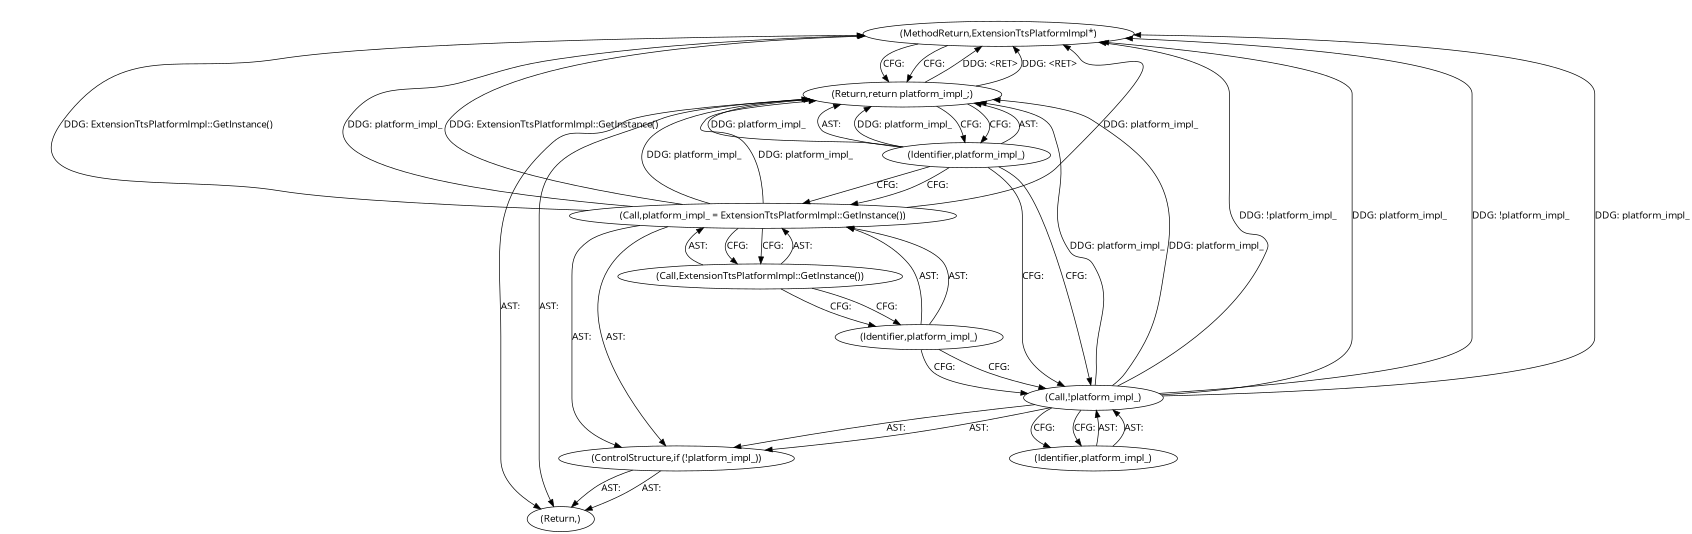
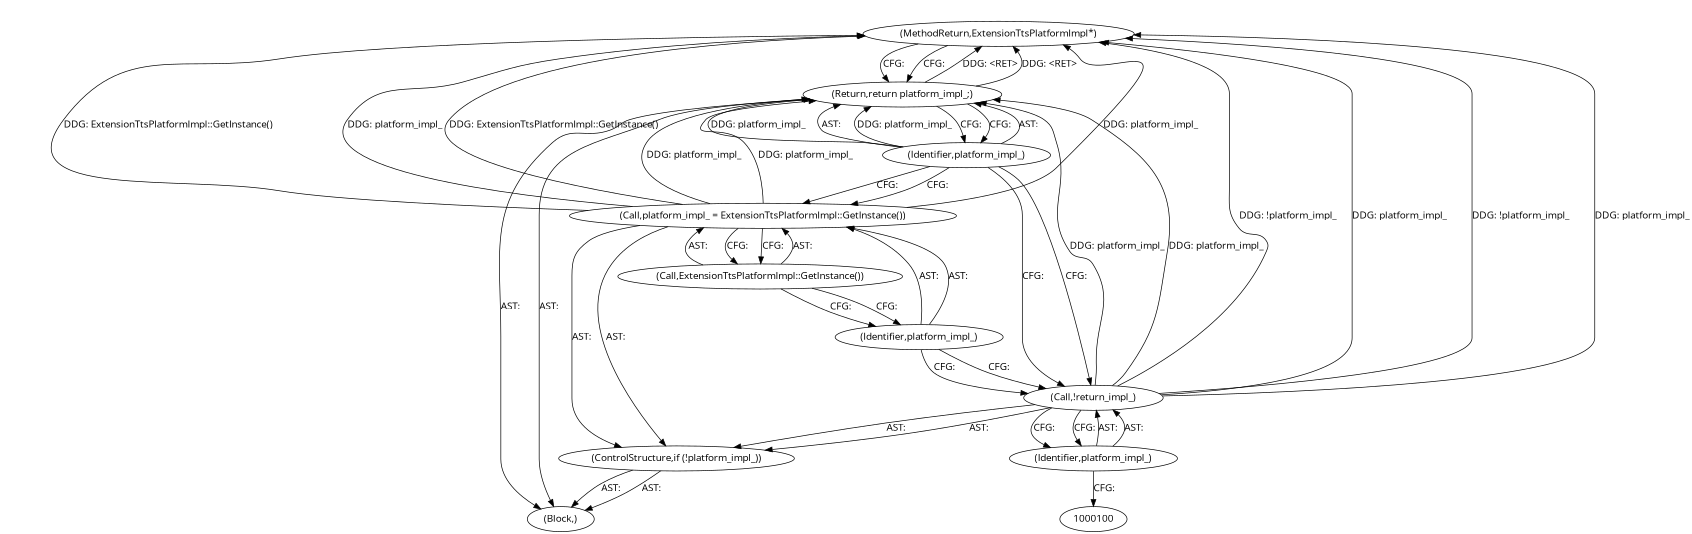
node "(Call,!platform_impl_)": label "(Call,!platform_impl_)" -> "(Call,!return_impl_)"
node "(Return,)": label "(Return,)" -> "(Block,)"
node "1000100": added
